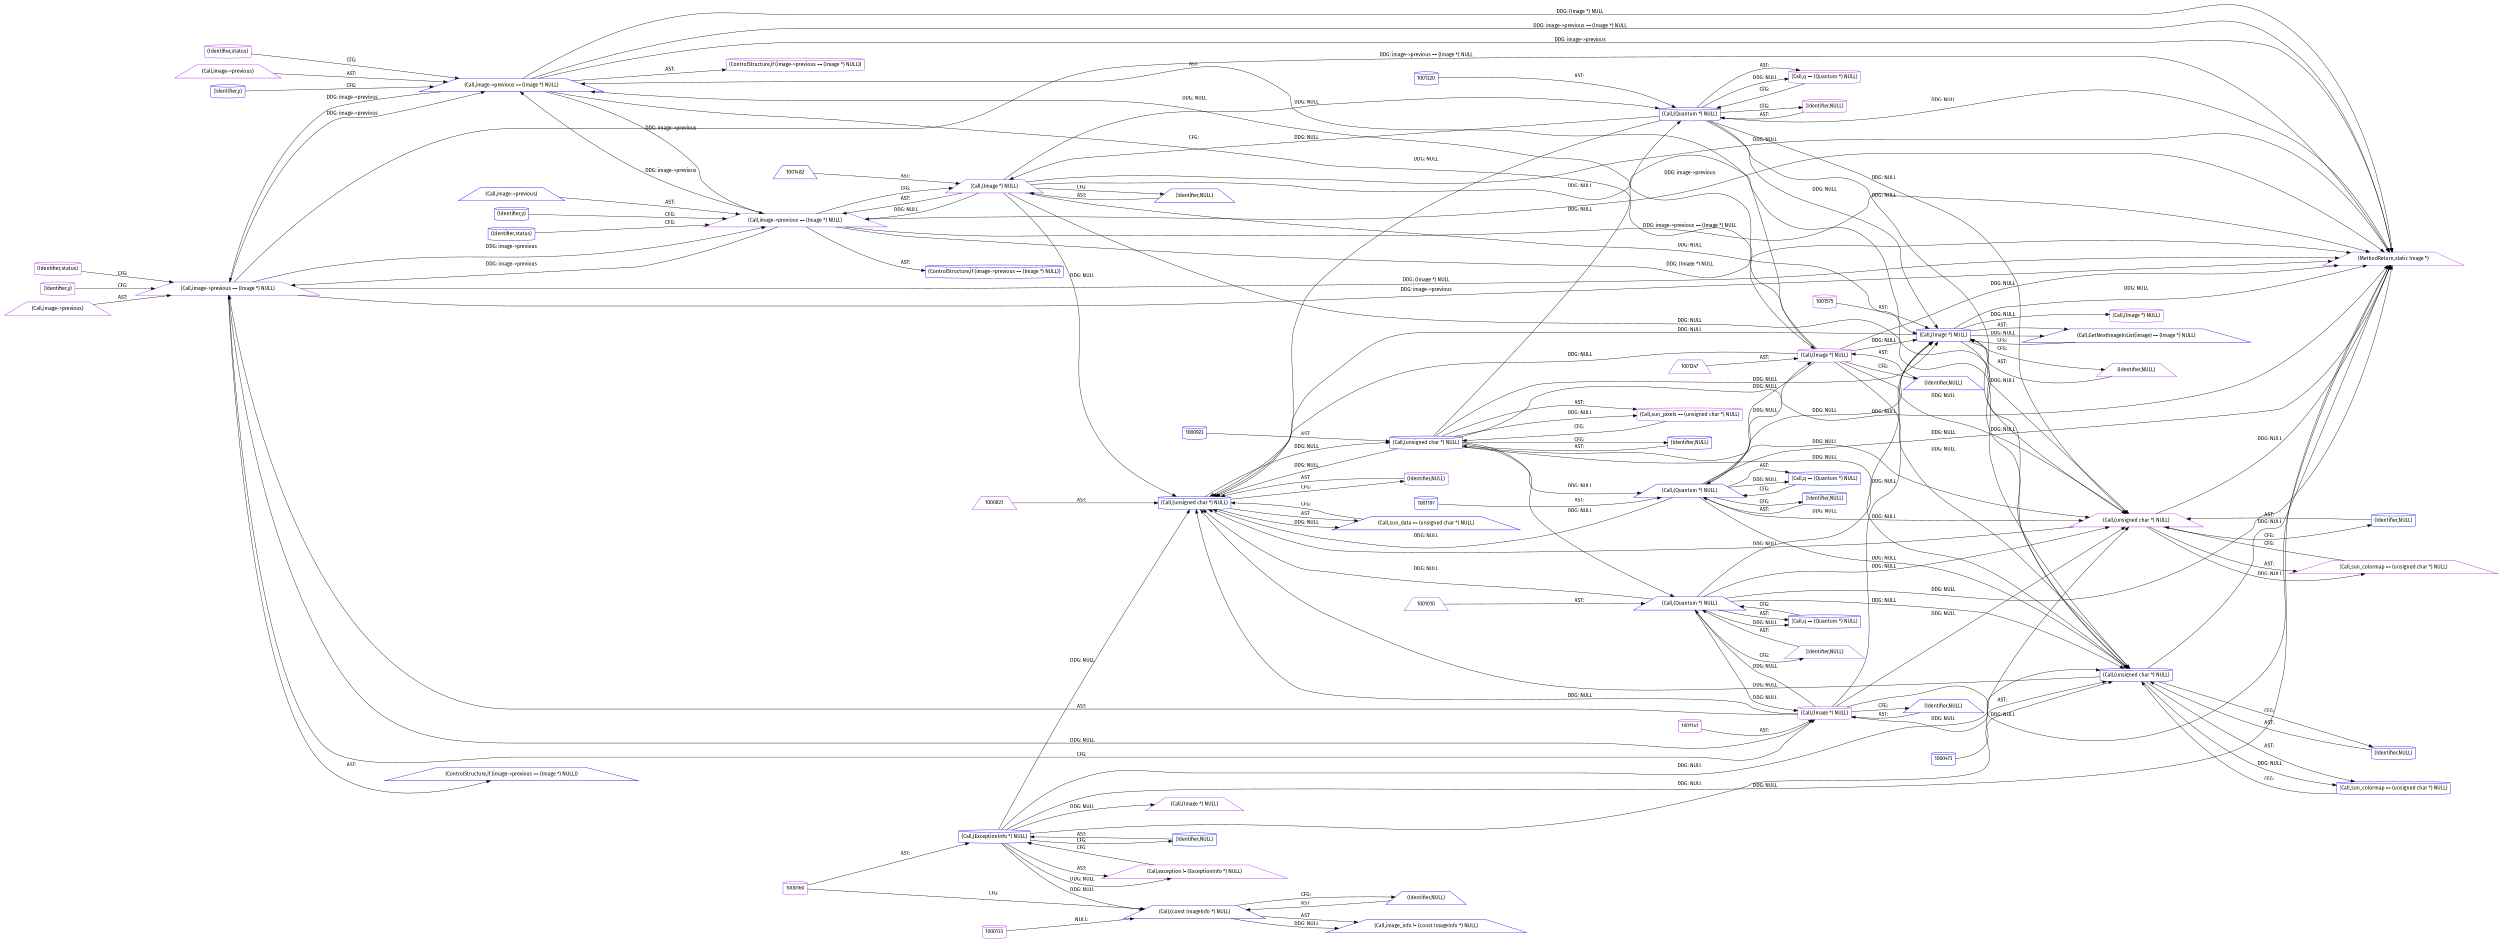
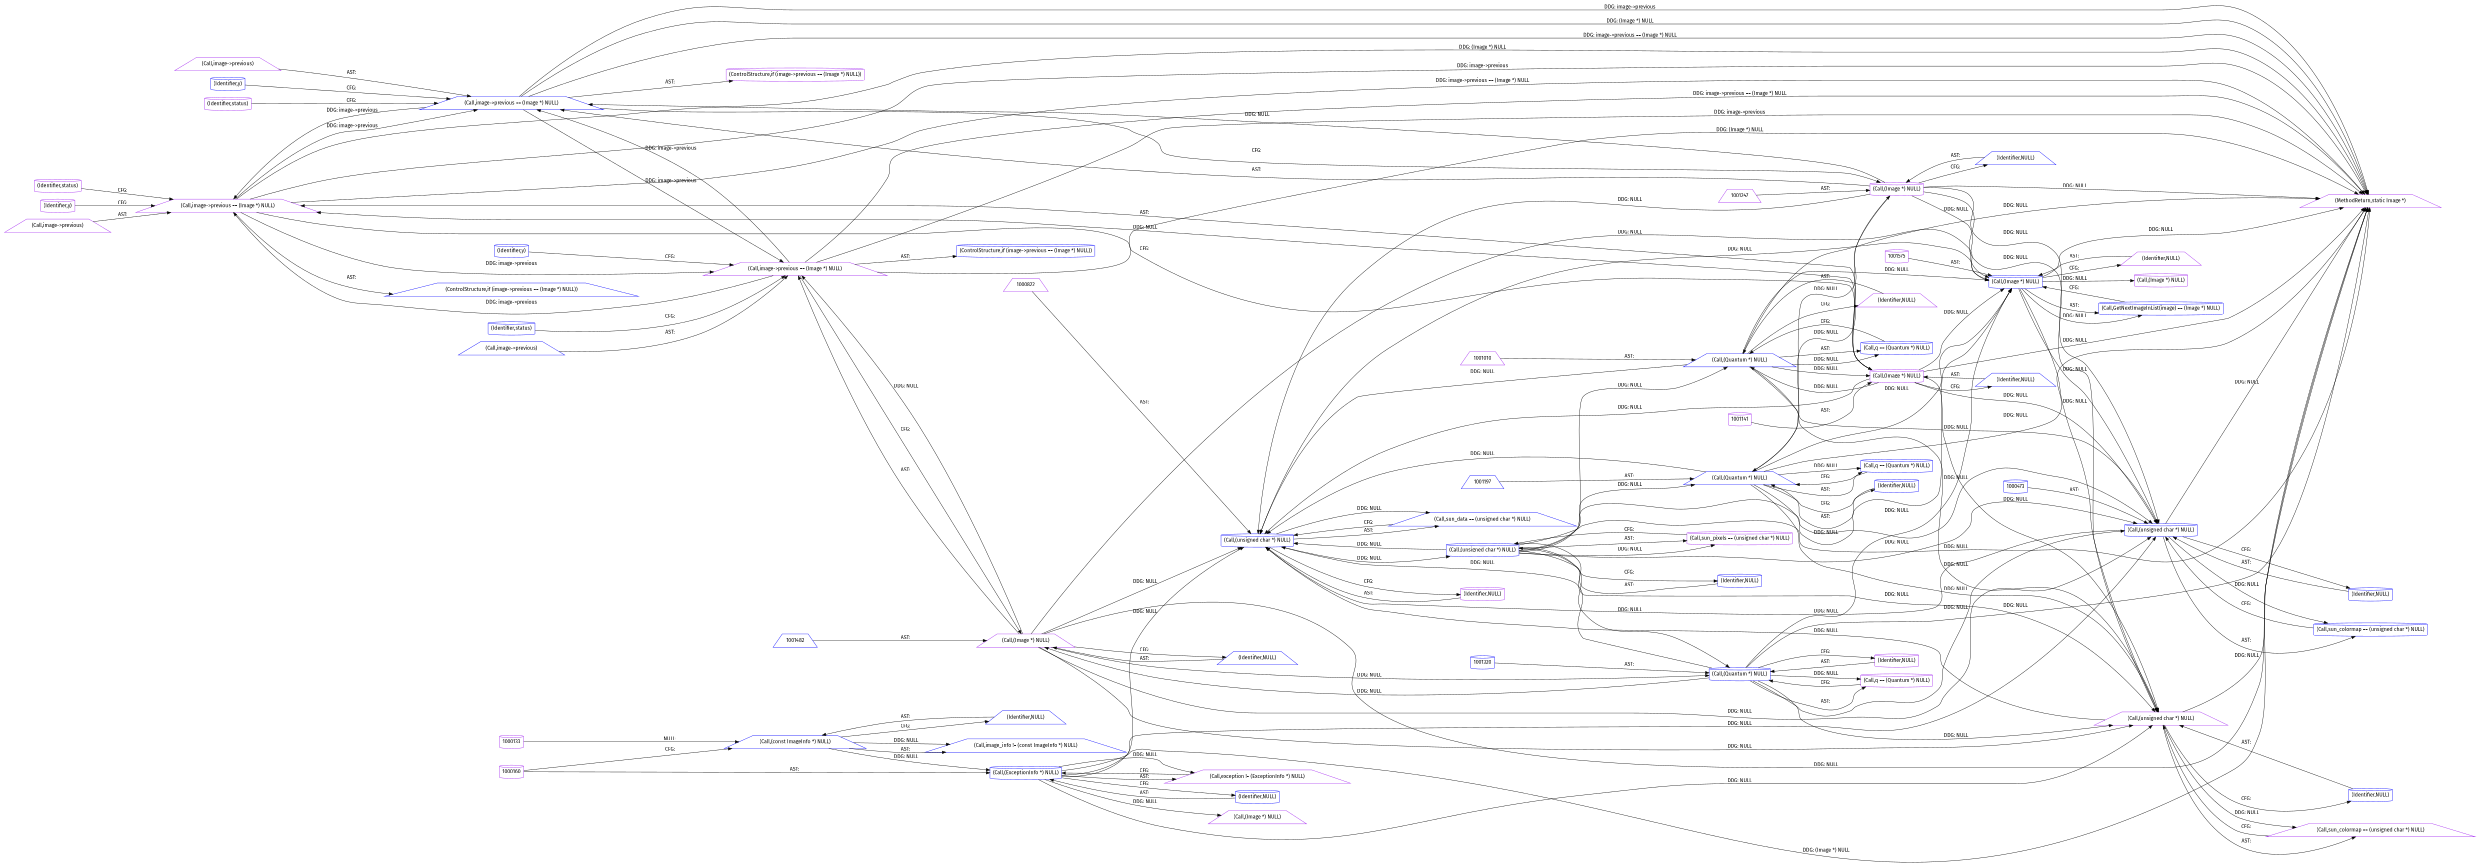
node "(Call,GetNextImageInList(image) == (Image *) NULL)": shape trapezium -> cylinder
node "1000923": removed
node "1001197": shape cylinder -> trapezium
edge "(Call,(ExceptionInfo *) NULL)" -> "(MethodReturn,static Image *)": label "DDG: NULL" -> "DDG: (Image *) NULL"
edge "(Call,(ExceptionInfo *) NULL)" -> "(Call,(const ImageInfo *) NULL)": reversed
